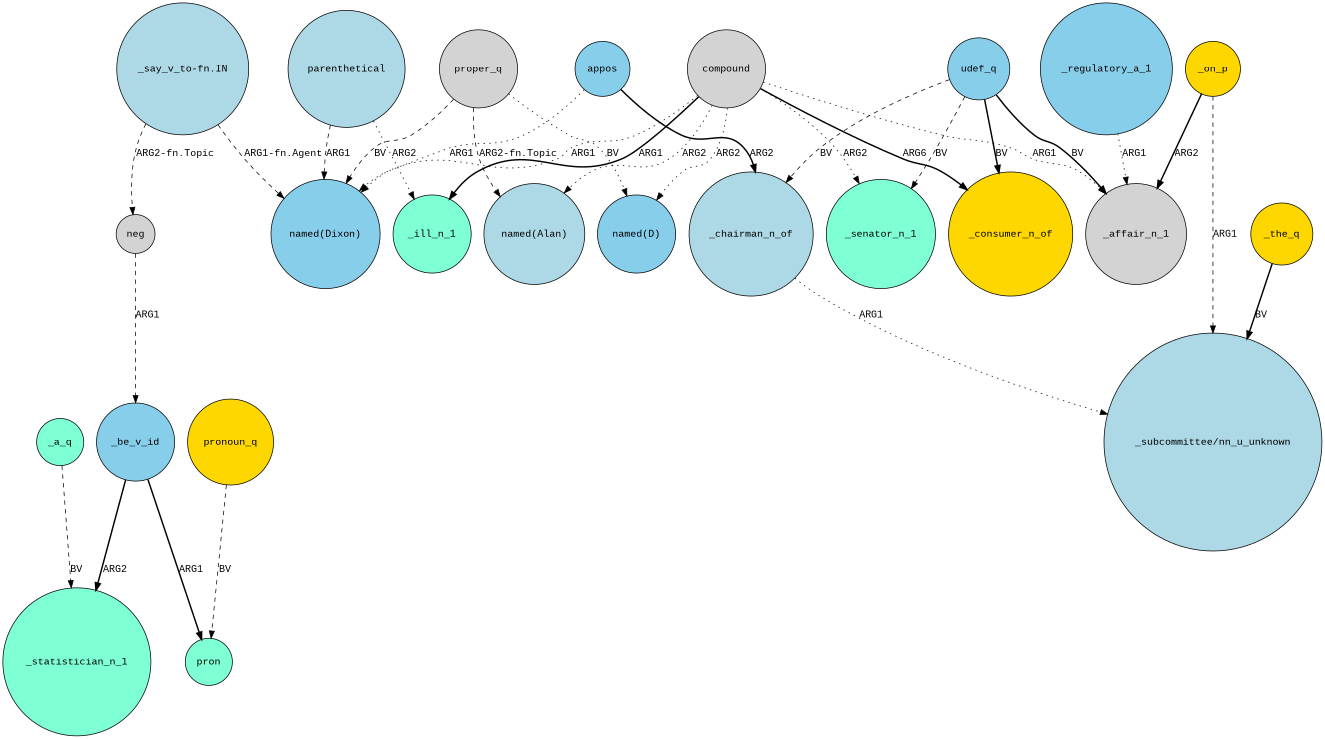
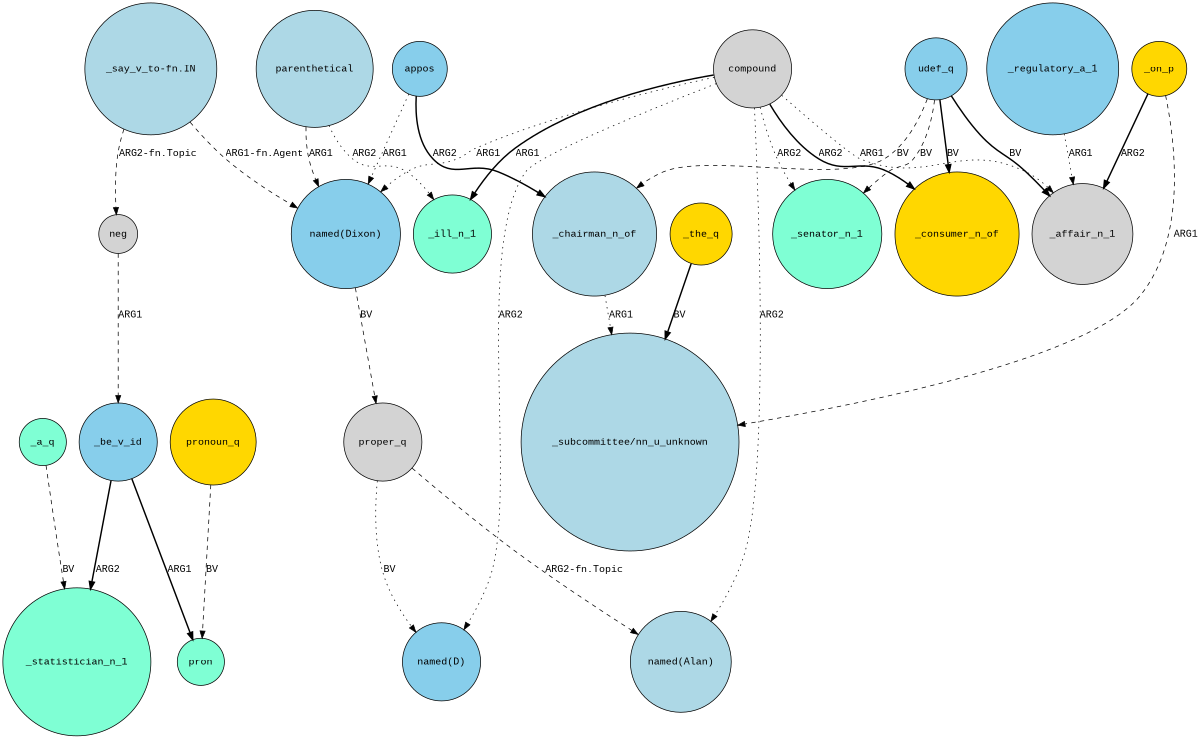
edge "proper_q" -> "named(Dixon)": reversed
edge "compound" -> "_consumer_n_of": label "ARG6" -> "ARG2"
